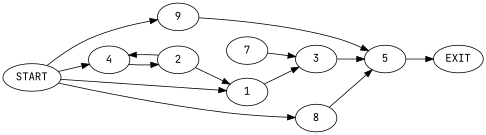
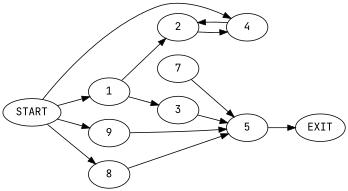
edge "7" -> "3": now "7" -> "5"
edge "2" -> "1": reversed
